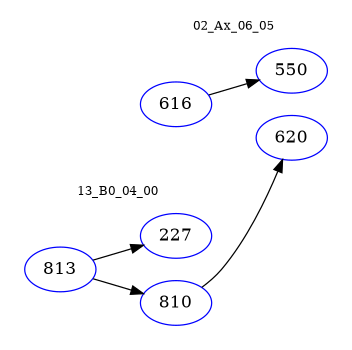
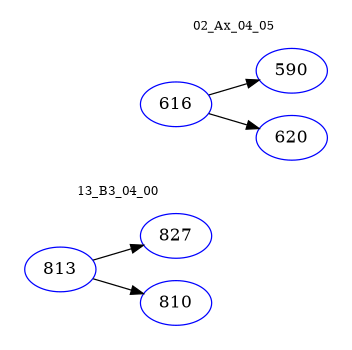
cluster "02_Ax_06_05": label "02_Ax_06_05" -> "02_Ax_04_05"
node "550": label "550" -> "590"
cluster "13_B0_04_00": label "13_B0_04_00" -> "13_B3_04_00"
edge "810" -> "620": now "616" -> "620"
node "227": label "227" -> "827"
